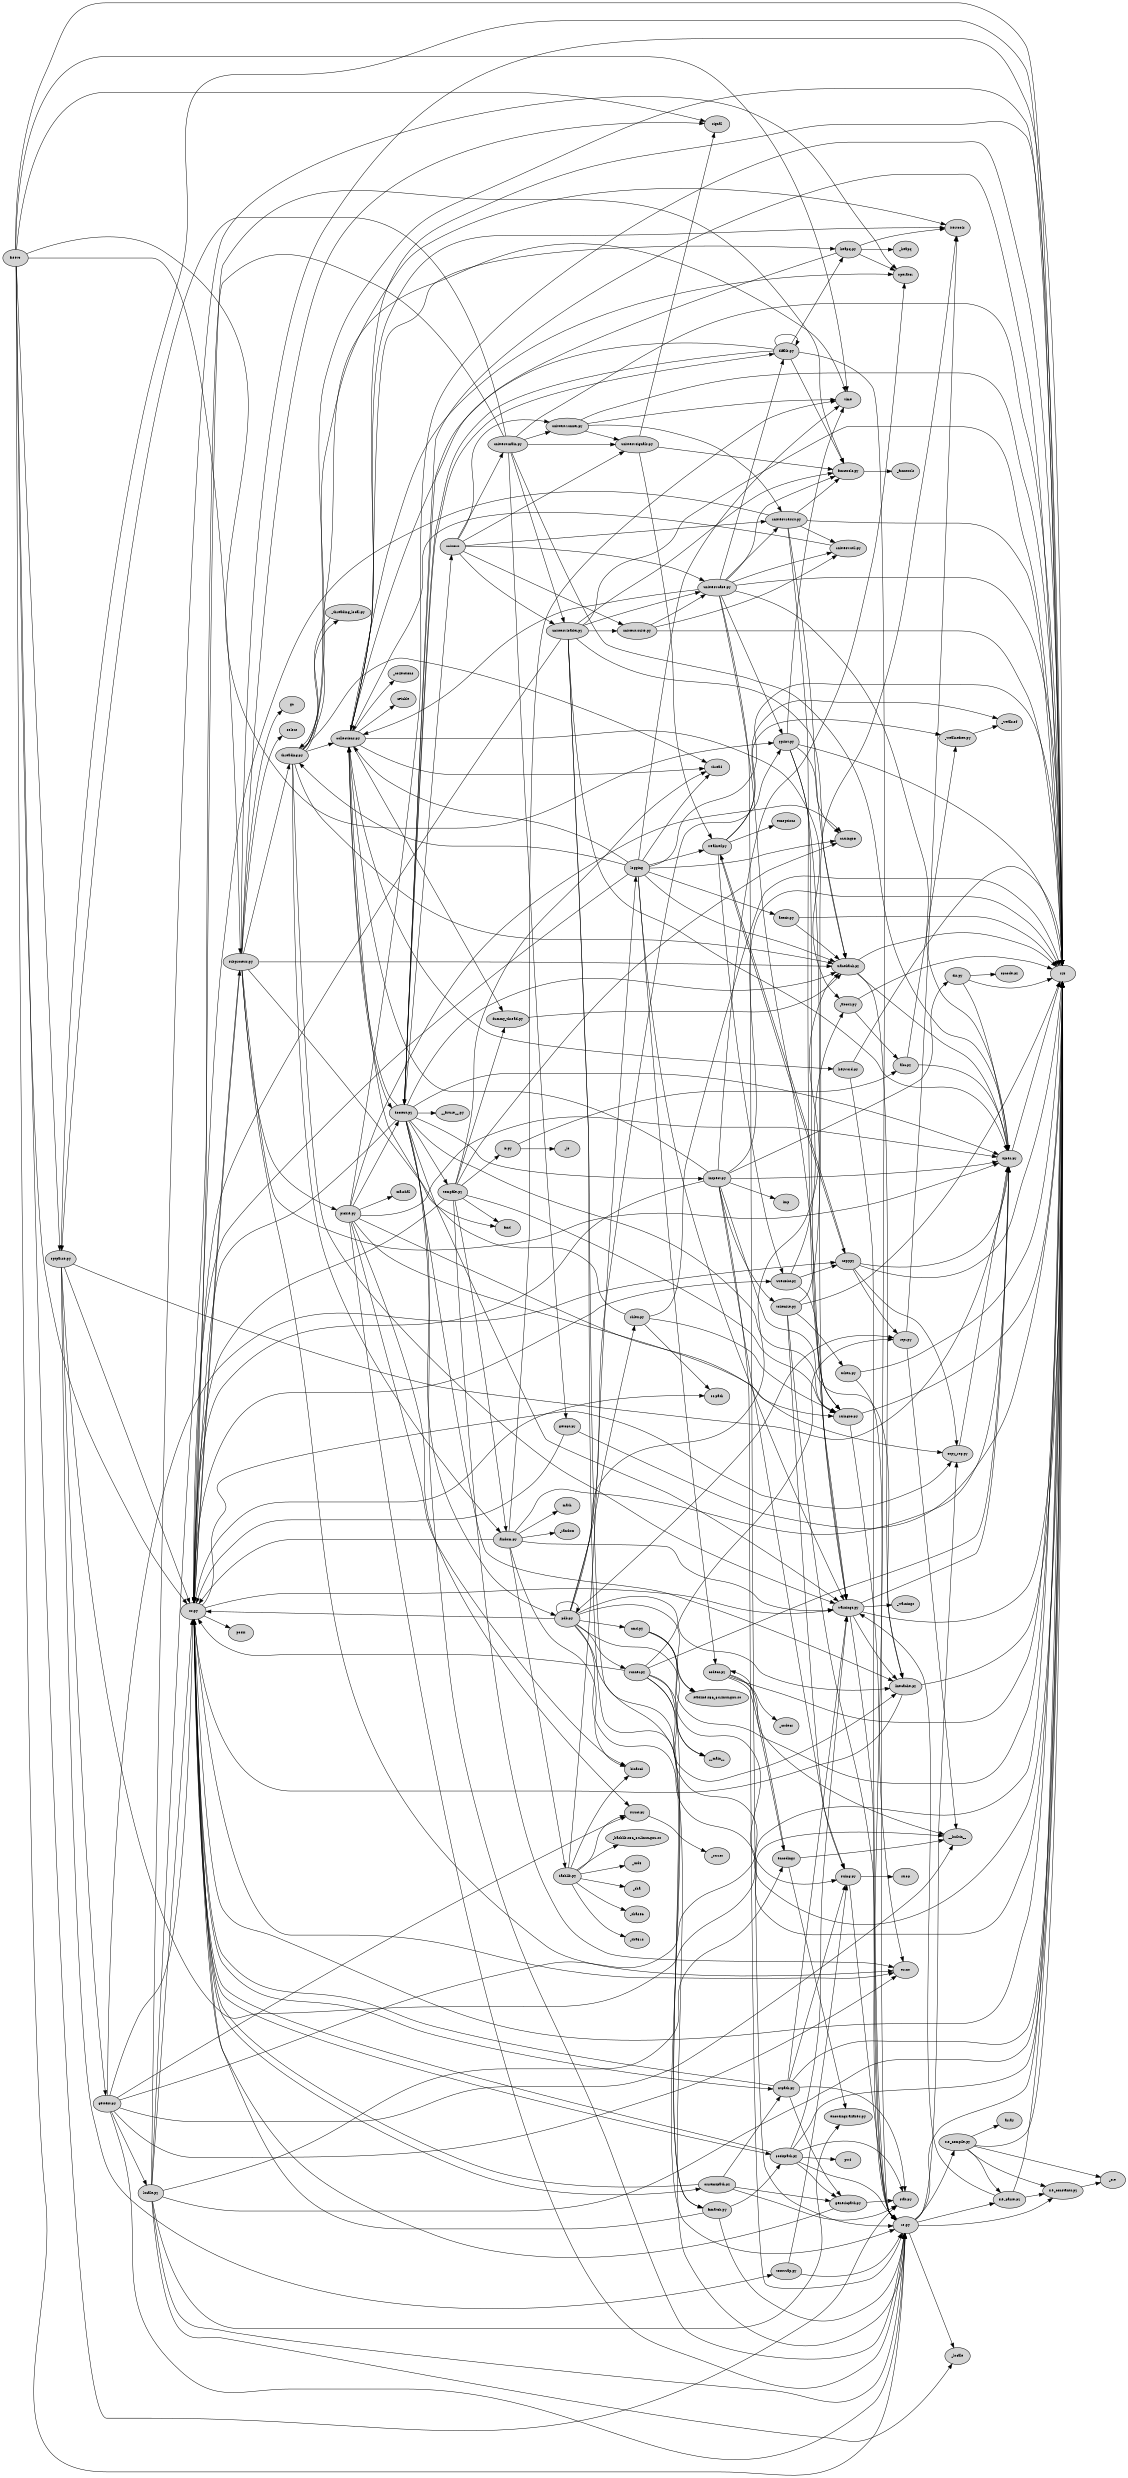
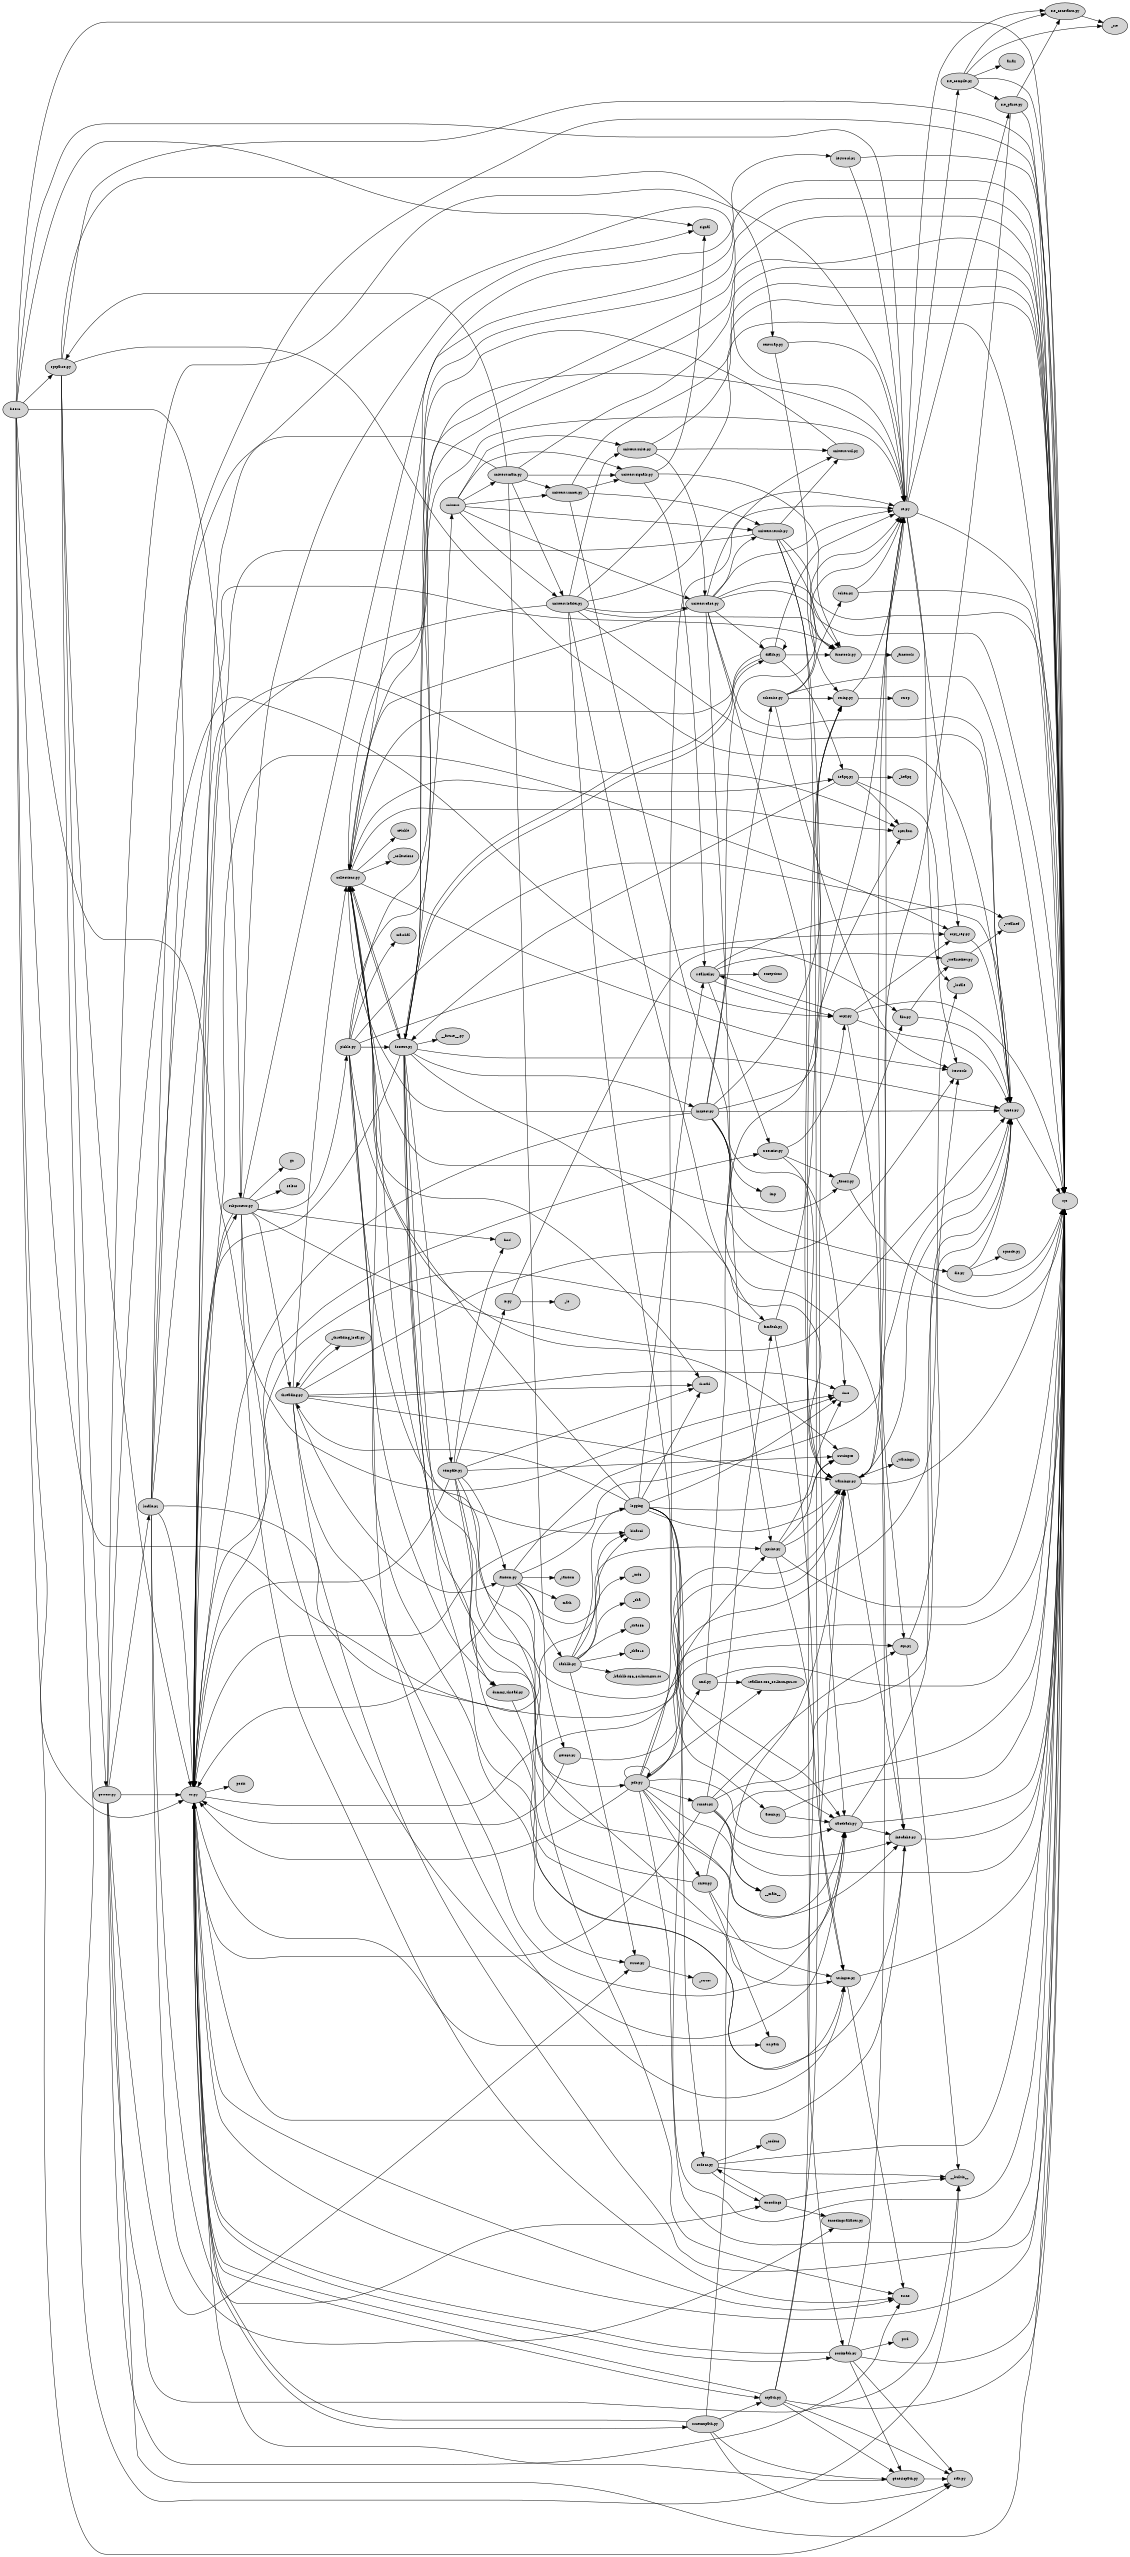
edge "unittest/main.py" -> "types.py": removed
edge "posixpath.py" -> "warnings.py": now "os2emxpath.py" -> "warnings.py"
